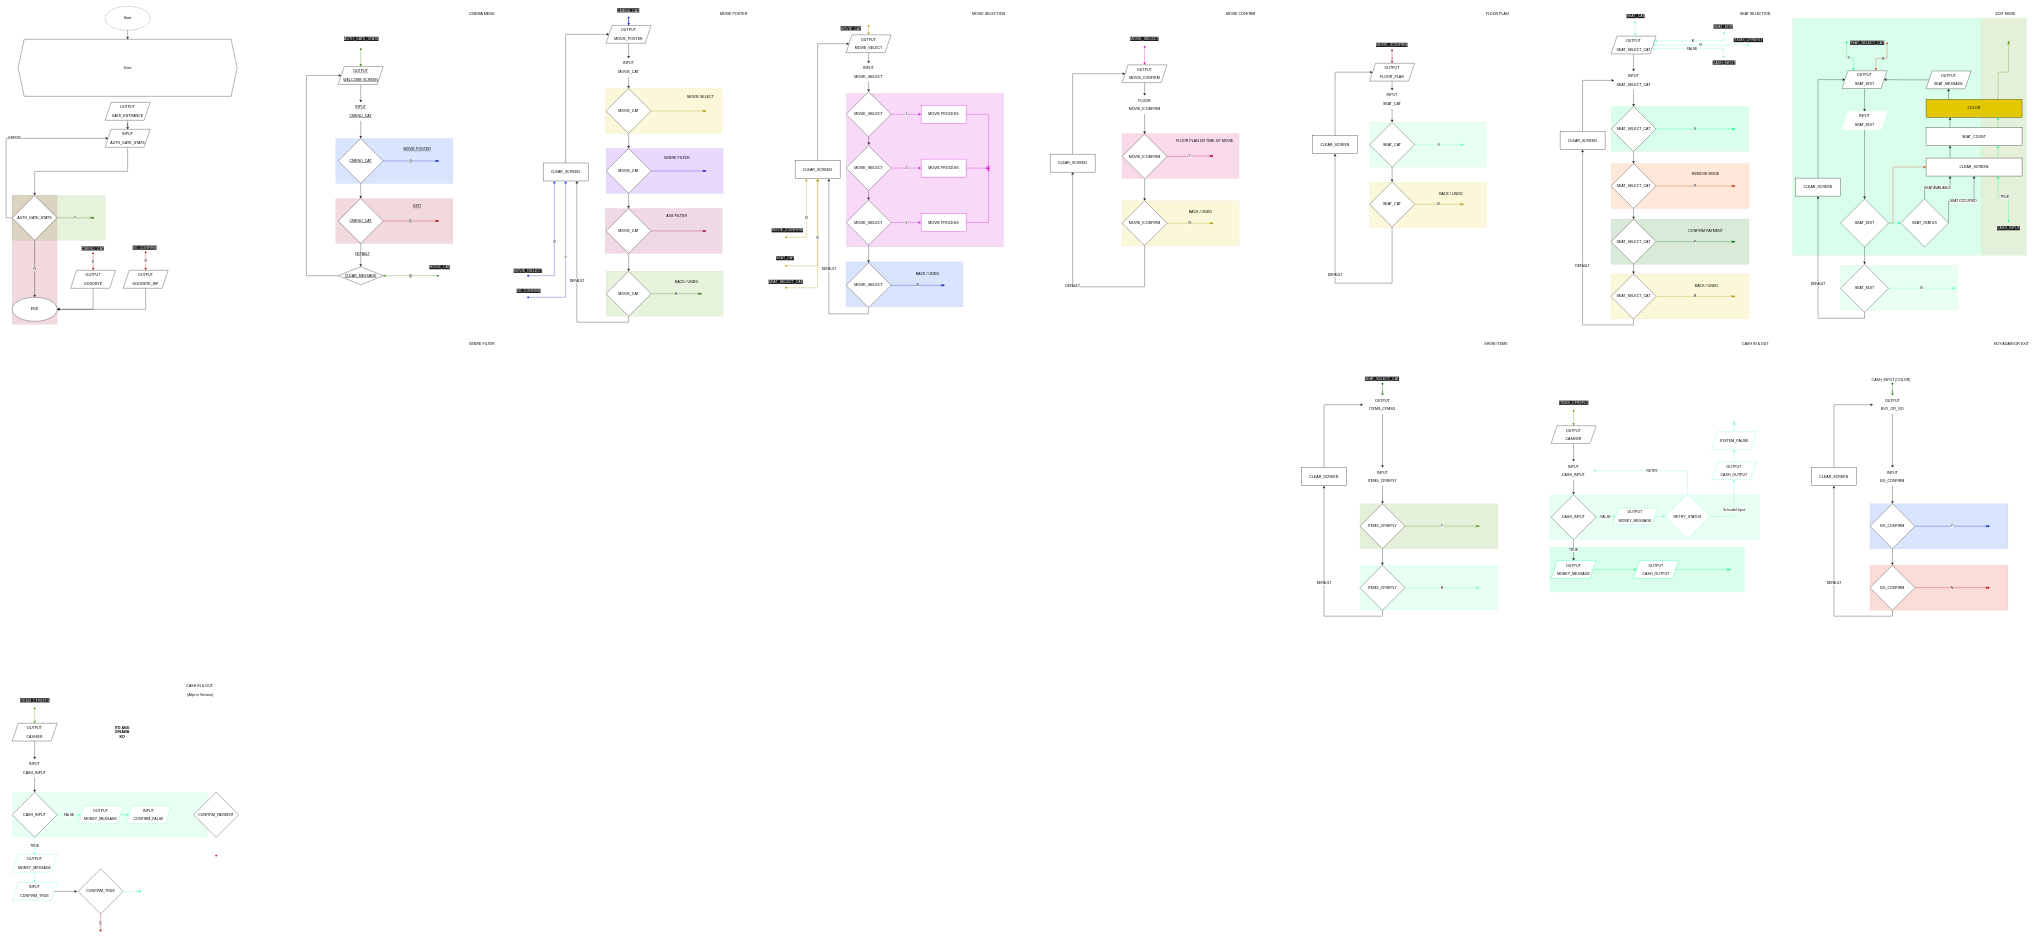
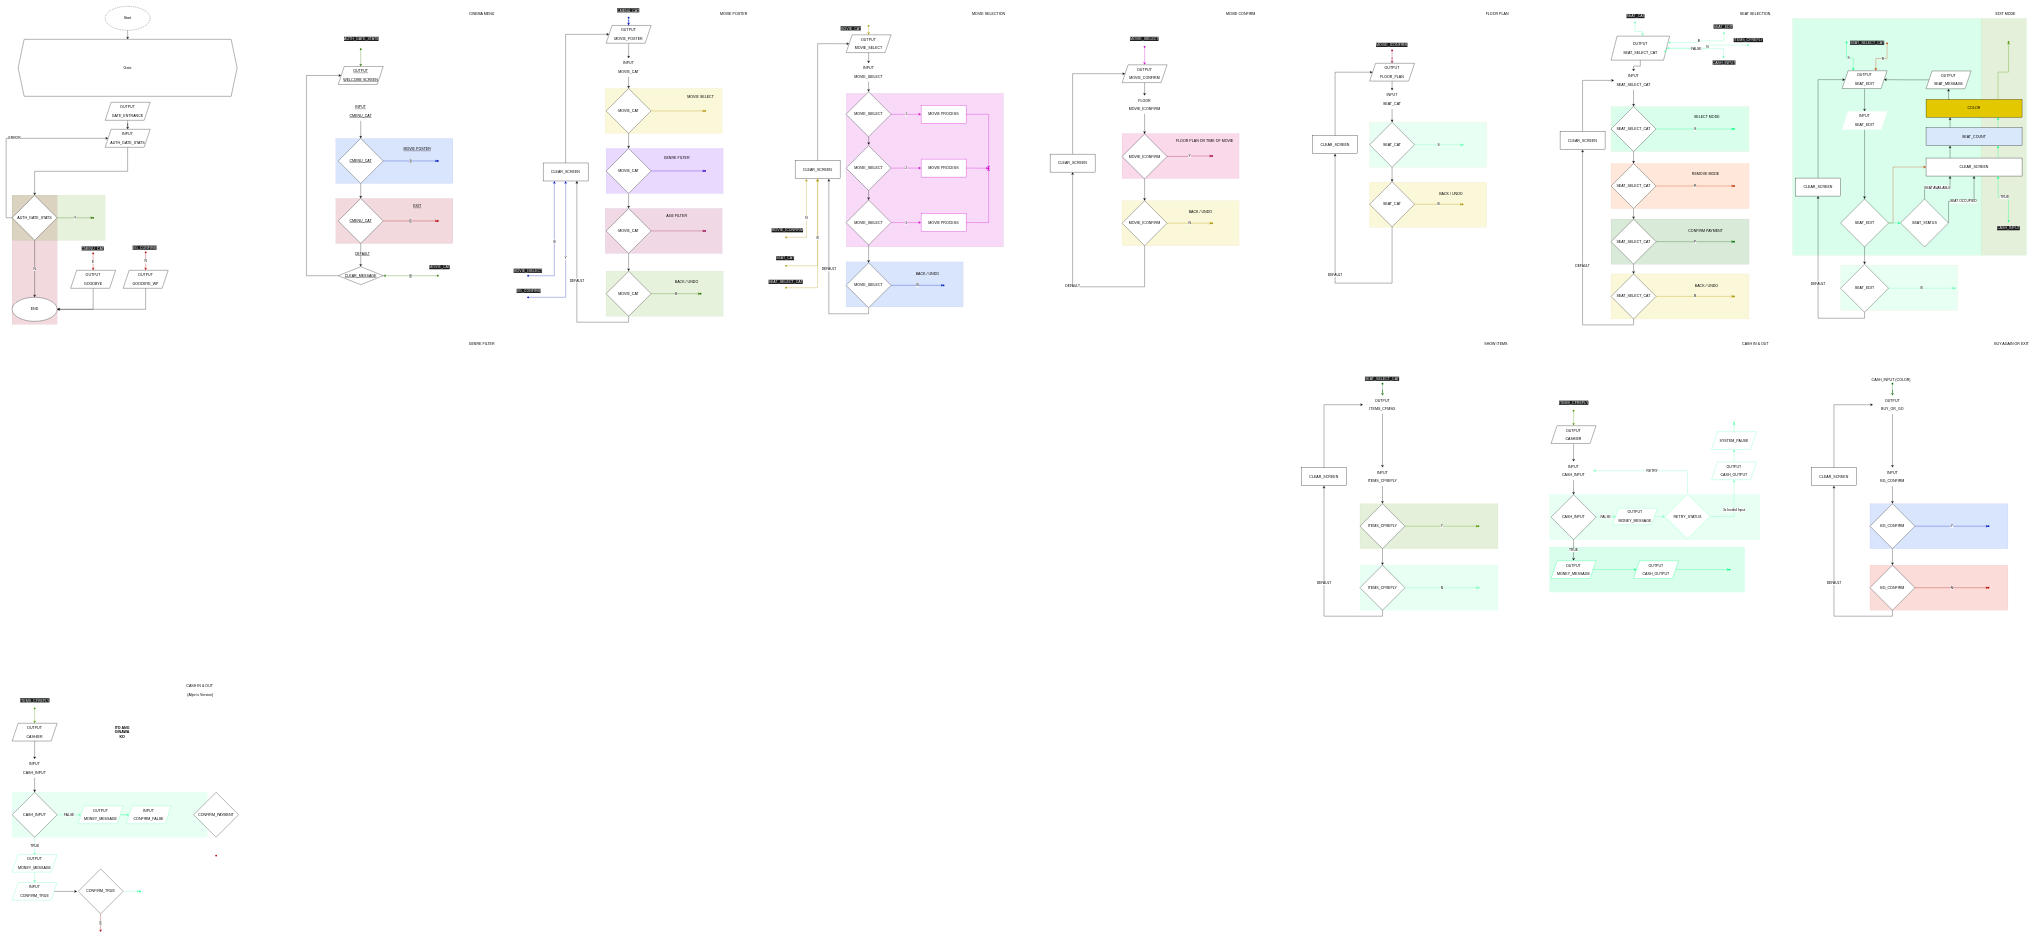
node "OUTPUT SEAT_SELECT_CAT": size 45x18 -> 59x24
edge "OUTPUT WELCOME SCREEN" -> "INPUT CMENU_CAT": removed
node "SELECT MODE": added
node "SEAT_COUNT": fillcolor #ffffff -> #dae8fc
